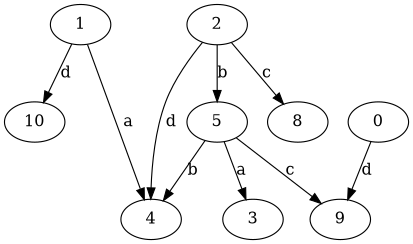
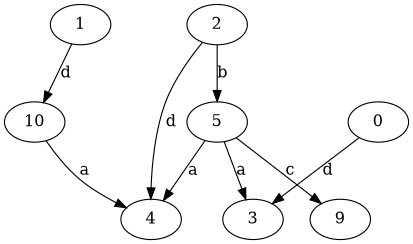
edge "1" -> "4": now "10" -> "4"
node "8": removed
edge "0" -> "9": now "0" -> "3"
edge "5" -> "4": label "b" -> "a"
